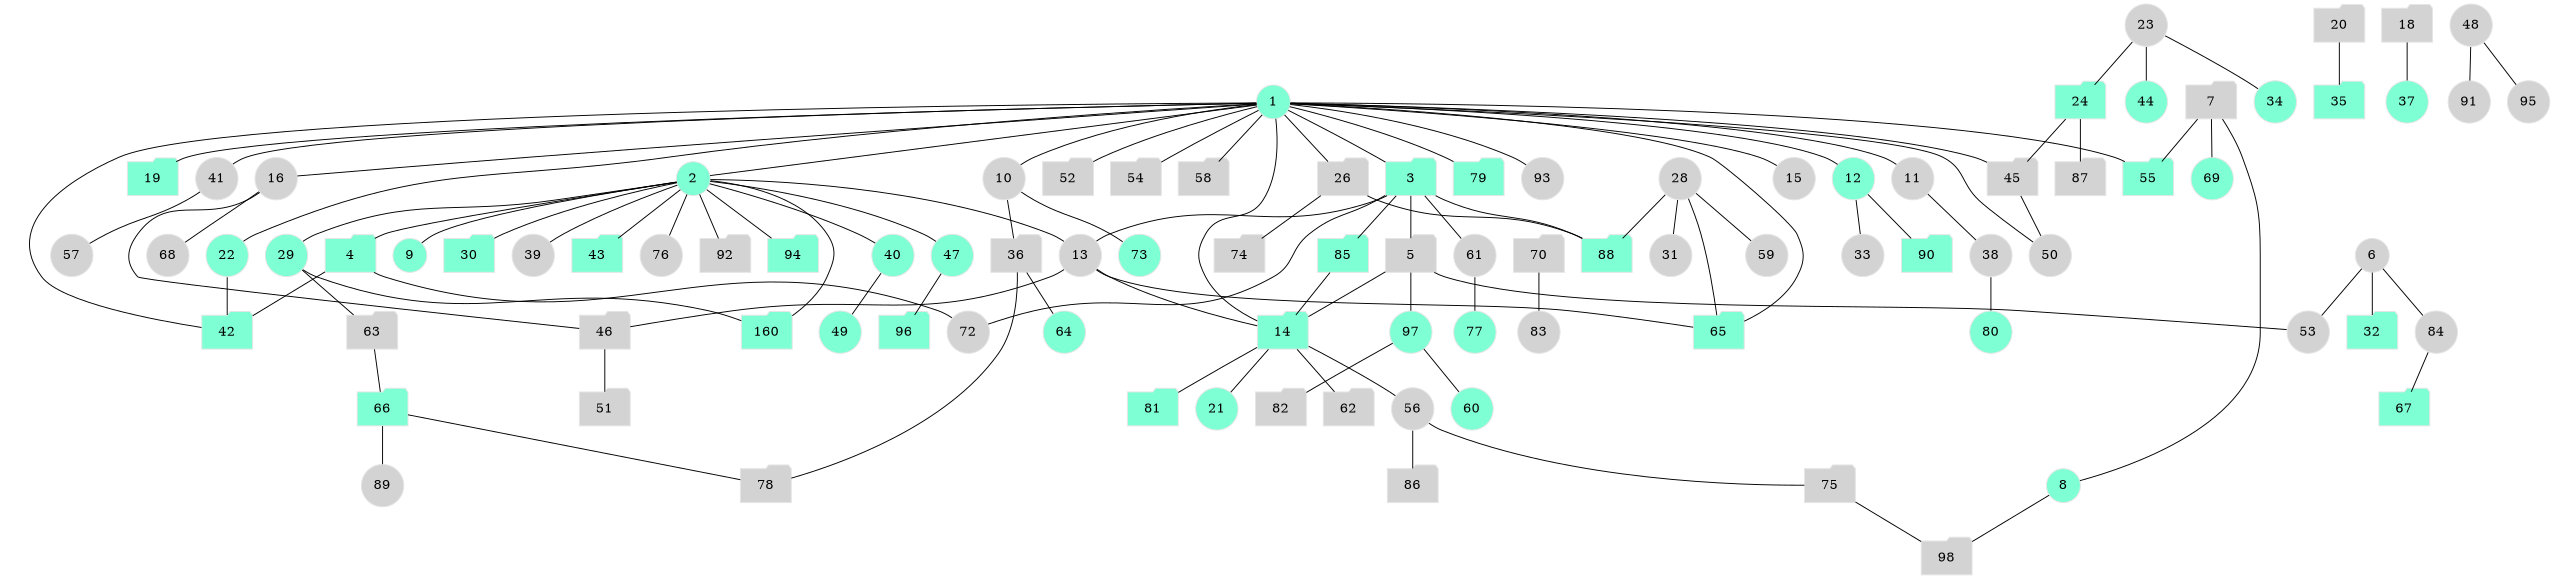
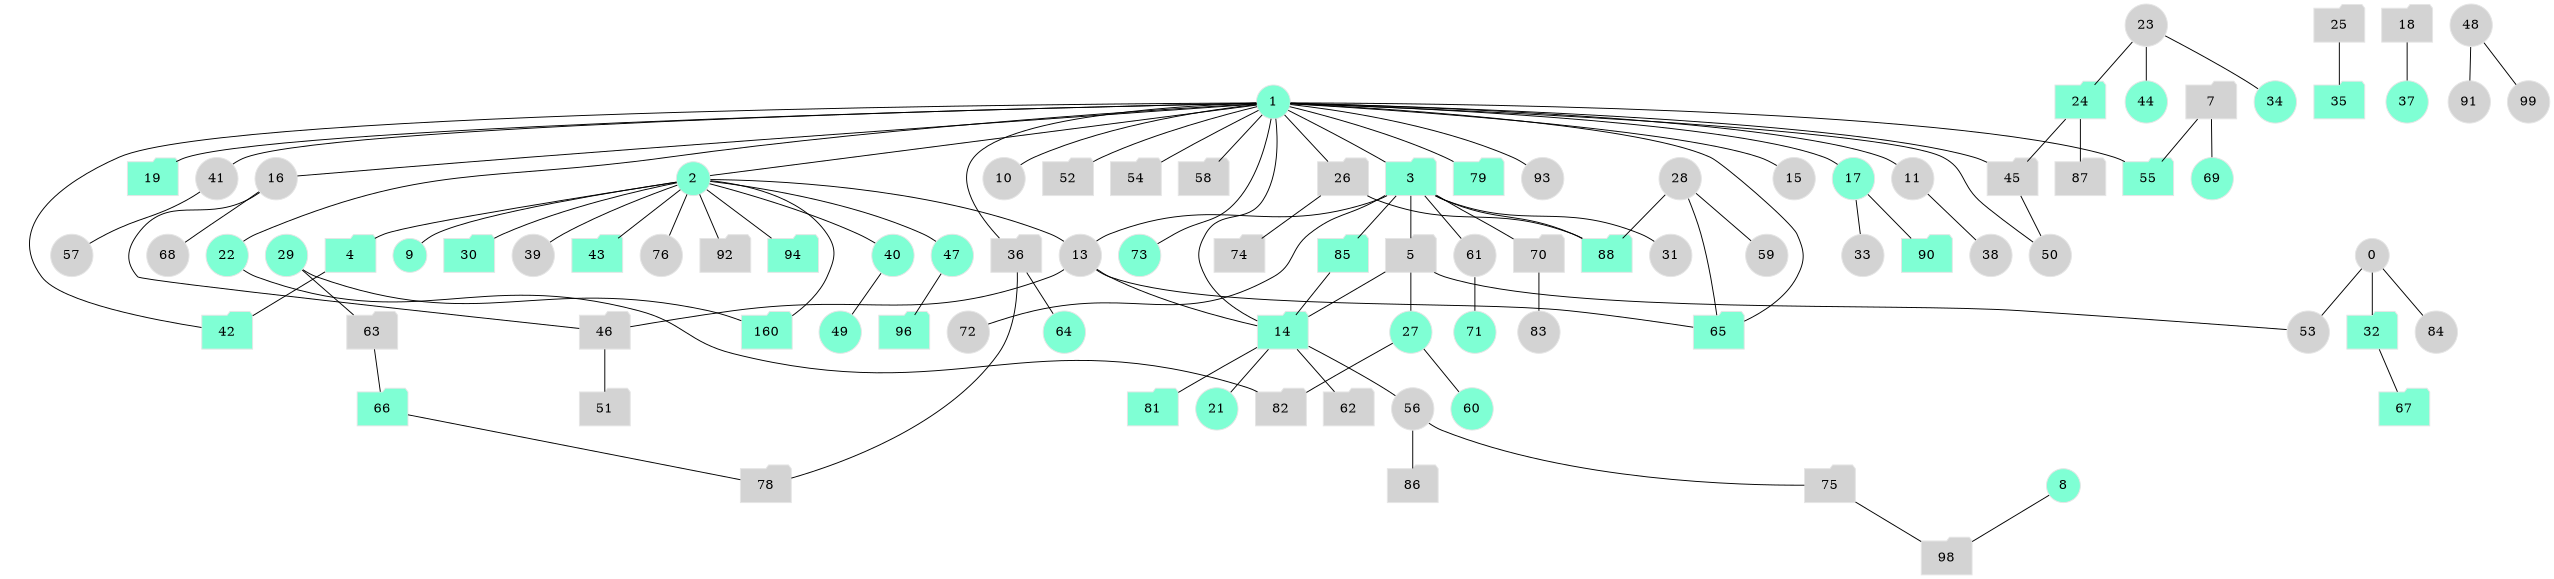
node "20": label "20" -> "25"
node "95": label "95" -> "99"
node "12": label "12" -> "17"
edge "2" -- "29": removed
edge "10" -- "36": now "1" -- "36"
edge "10" -- "73": now "1" -- "73"
edge "28" -- "31": now "3" -- "31"
edge "3" -- "70": added
node "6": label "6" -> "0"
edge "4" -- "72": removed
edge "22" -- "42": now "22" -- "82"
node "97": label "97" -> "27"
node "77": label "77" -> "71"
node "80": removed
edge "7" -- "8": removed
edge "84" -- "67": now "32" -- "67"
node "89": removed
